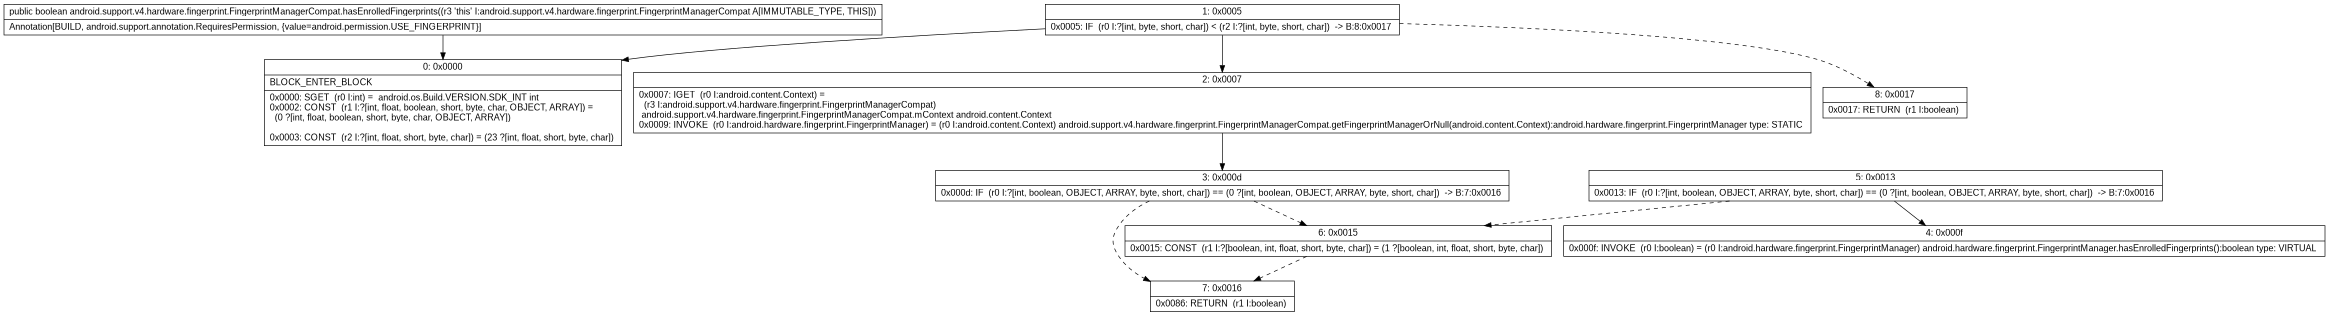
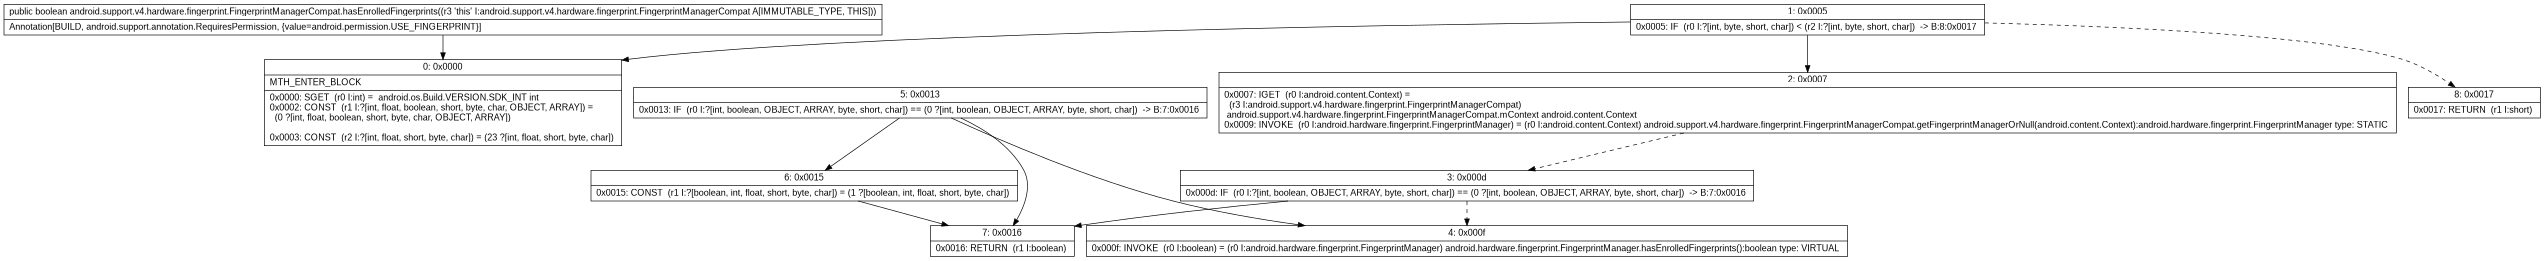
node "0: 0x0000": text "BLOCK_ENTER_BLOCK" -> "MTH_ENTER_BLOCK"
node "8: 0x0017": text "0x0017: RETURN  (r1 I:boolean)" -> "0x0017: RETURN  (r1 I:short)"
edge "2: 0x0007" -> "3: 0x000d": style solid -> dashed
edge "5: 0x0013" -> "7: 0x0016": added
edge "3: 0x000d" -> "6: 0x0015": now "3: 0x000d" -> "4: 0x000f"
edge "5: 0x0013" -> "6: 0x0015": style dashed -> solid
edge "3: 0x000d" -> "7: 0x0016": style dashed -> solid
edge "6: 0x0015" -> "7: 0x0016": style dashed -> solid
node "7: 0x0016": text "0x0086: RETURN  (r1 I:boolean)" -> "0x0016: RETURN  (r1 I:boolean)"
